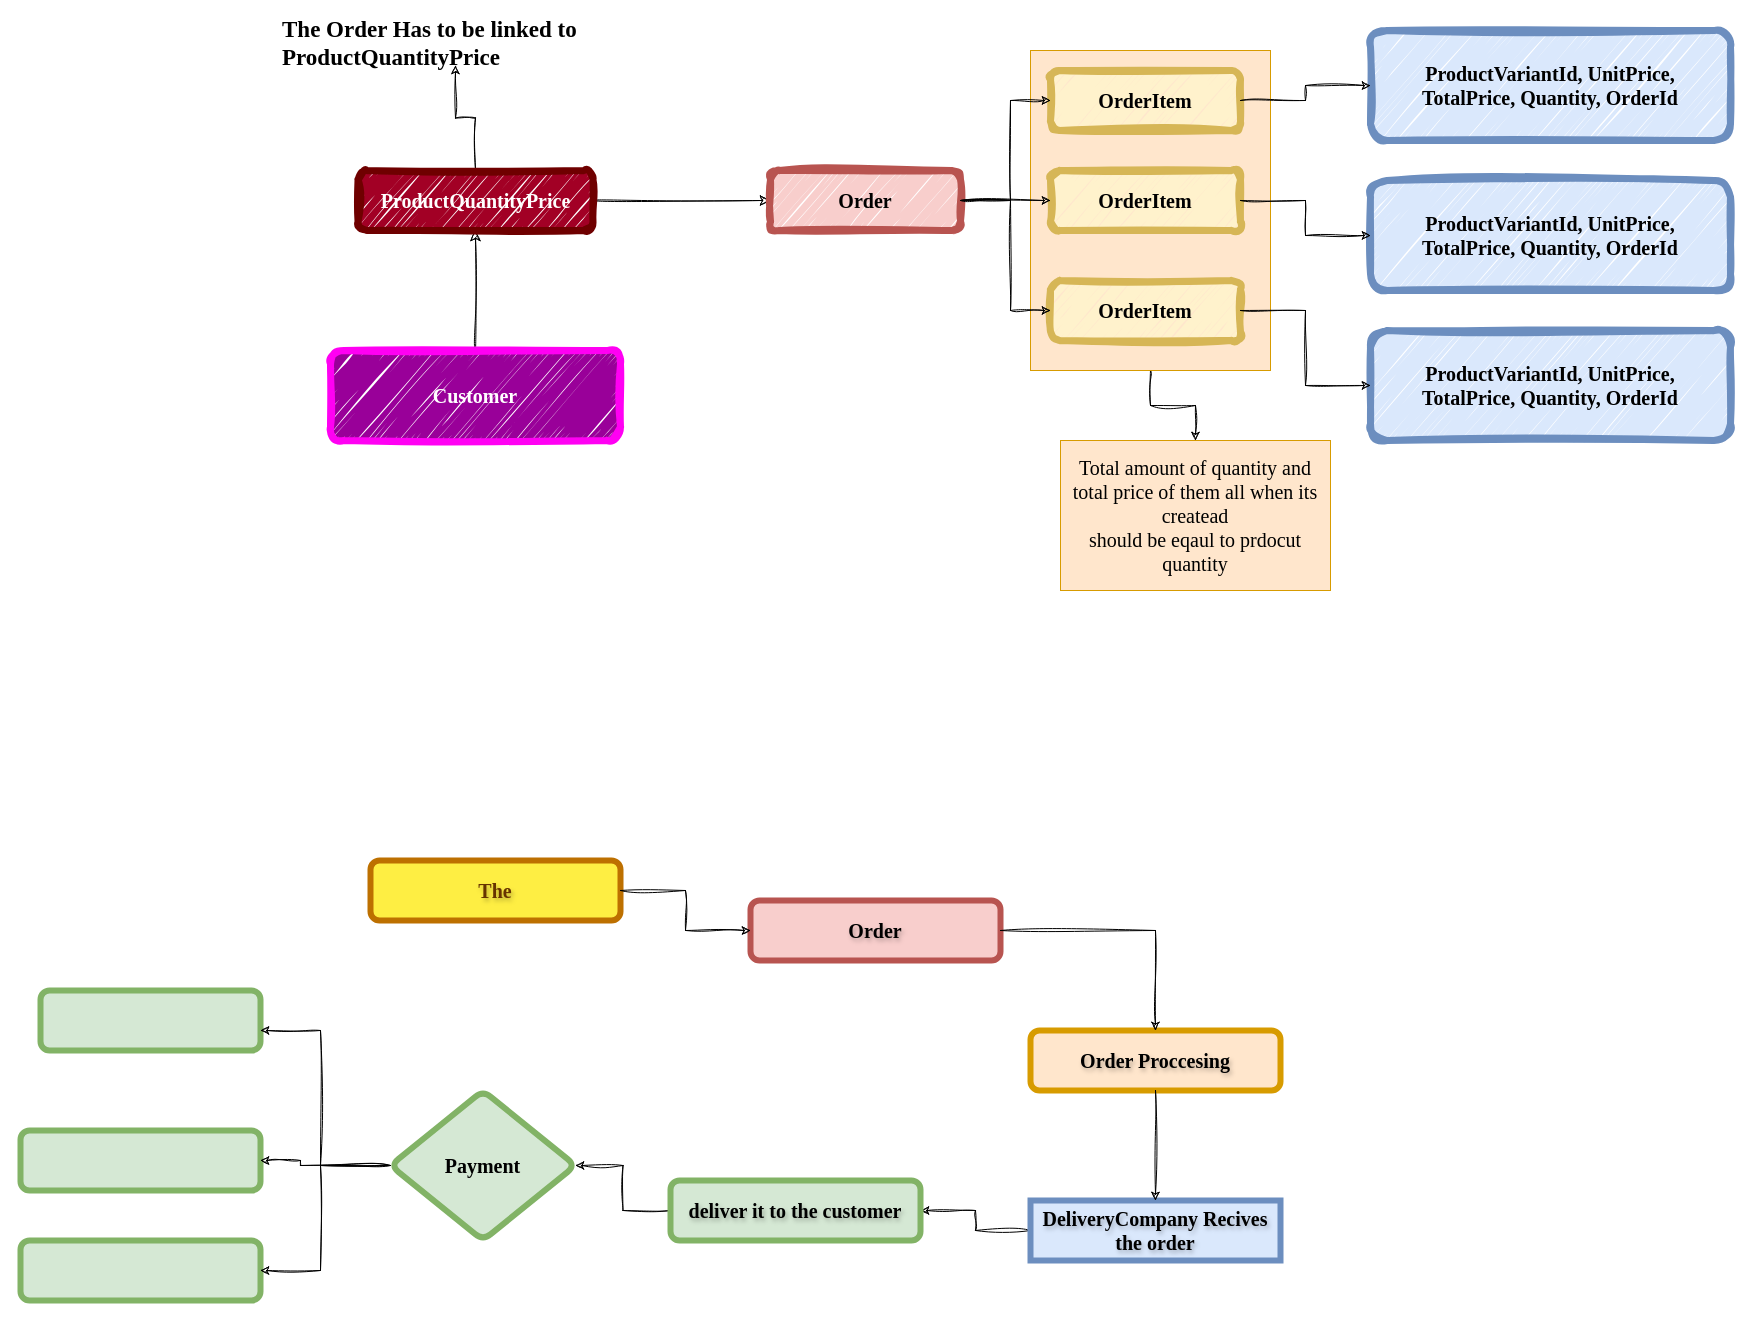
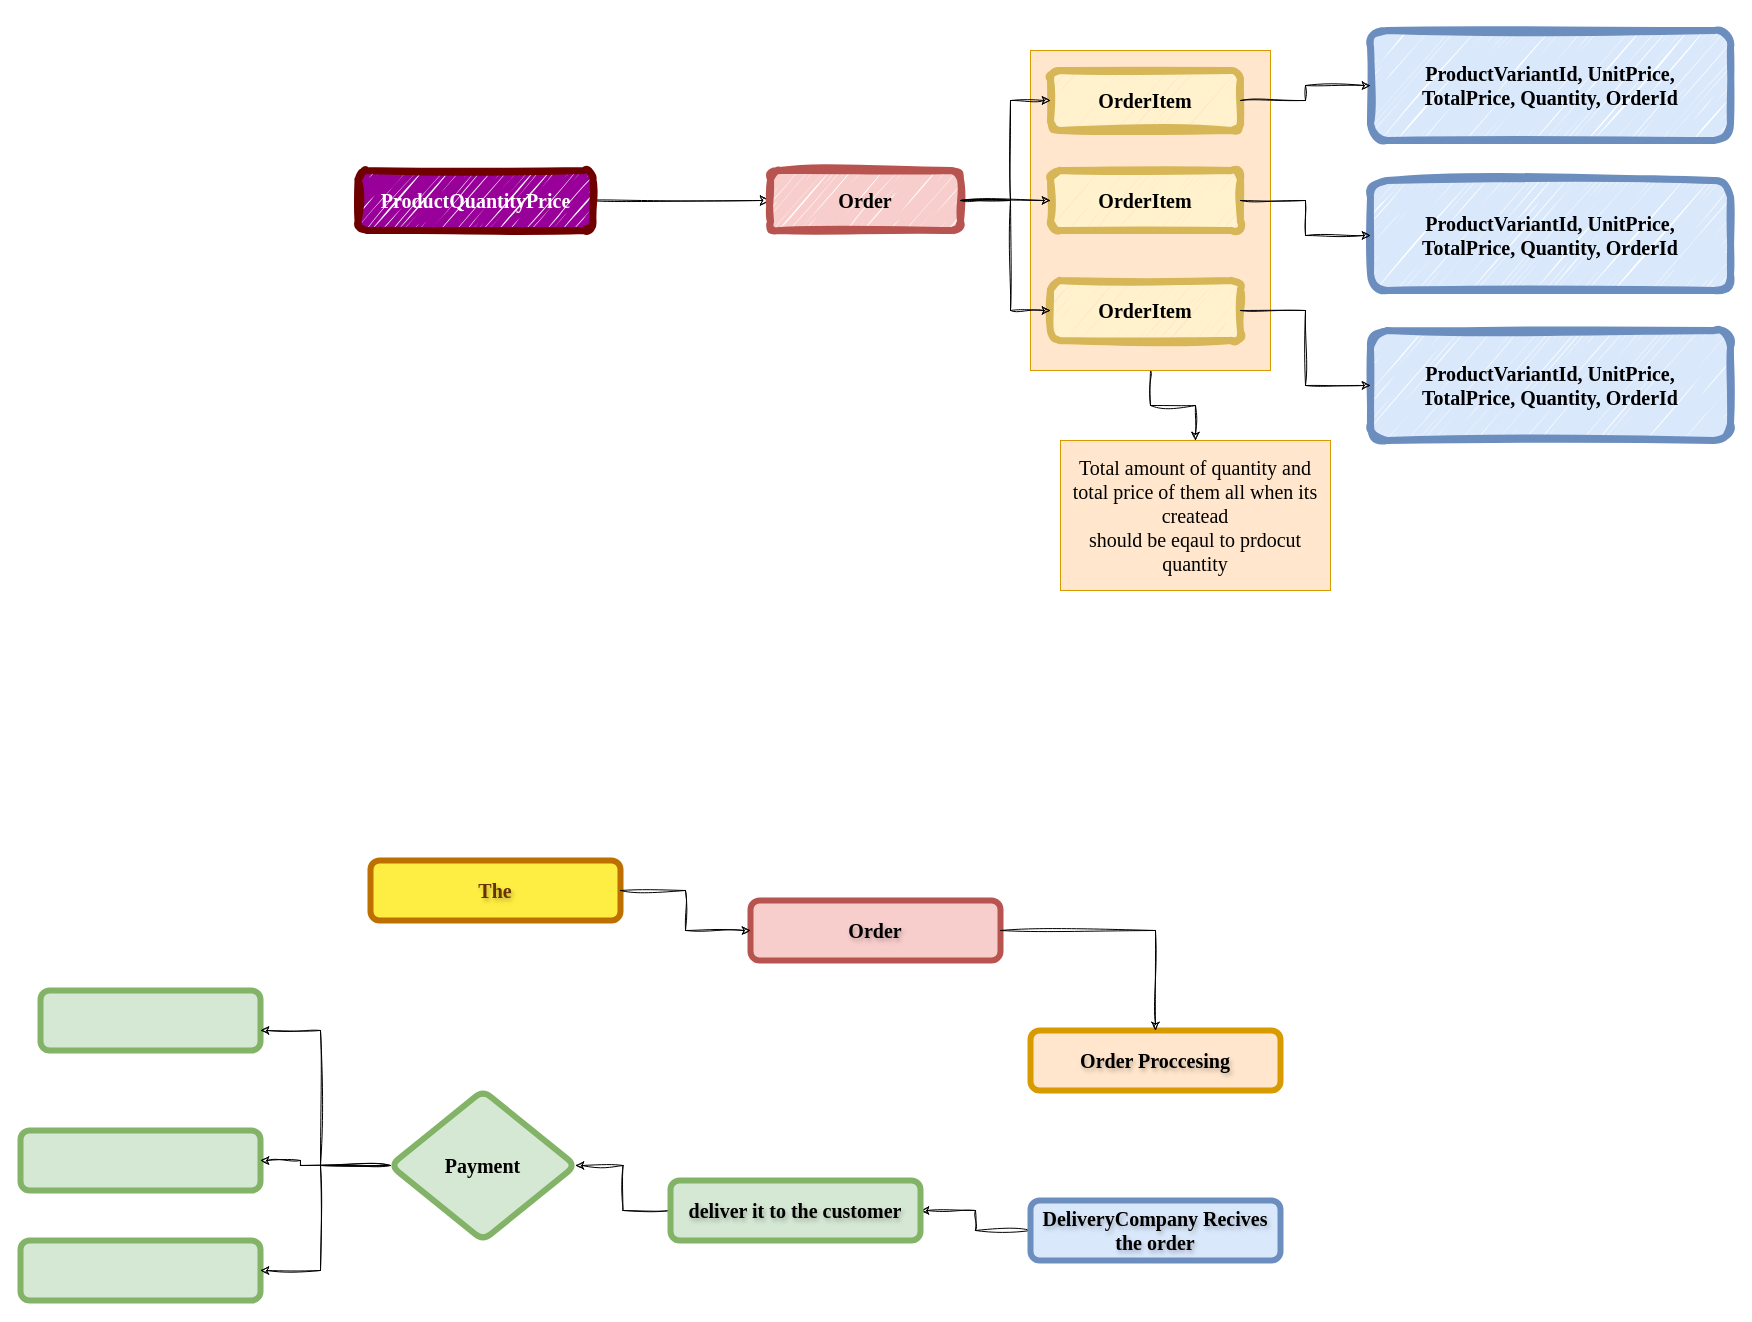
node "The Order Has to be linked to ProductQuantityPrice": removed
edge "ProductQuantityPrice" -> "The Order Has to be linked to ProductQuantityPrice": removed
node "ProductQuantityPrice": fillcolor #a20025 -> #990099
edge "Customer" -> "ProductQuantityPrice": removed
node "Customer": removed
edge "Order Proccesing" -> "DeliveryCompany Recives the order": removed
node "DeliveryCompany Recives the order": shape rectangle -> rounded rectangle
